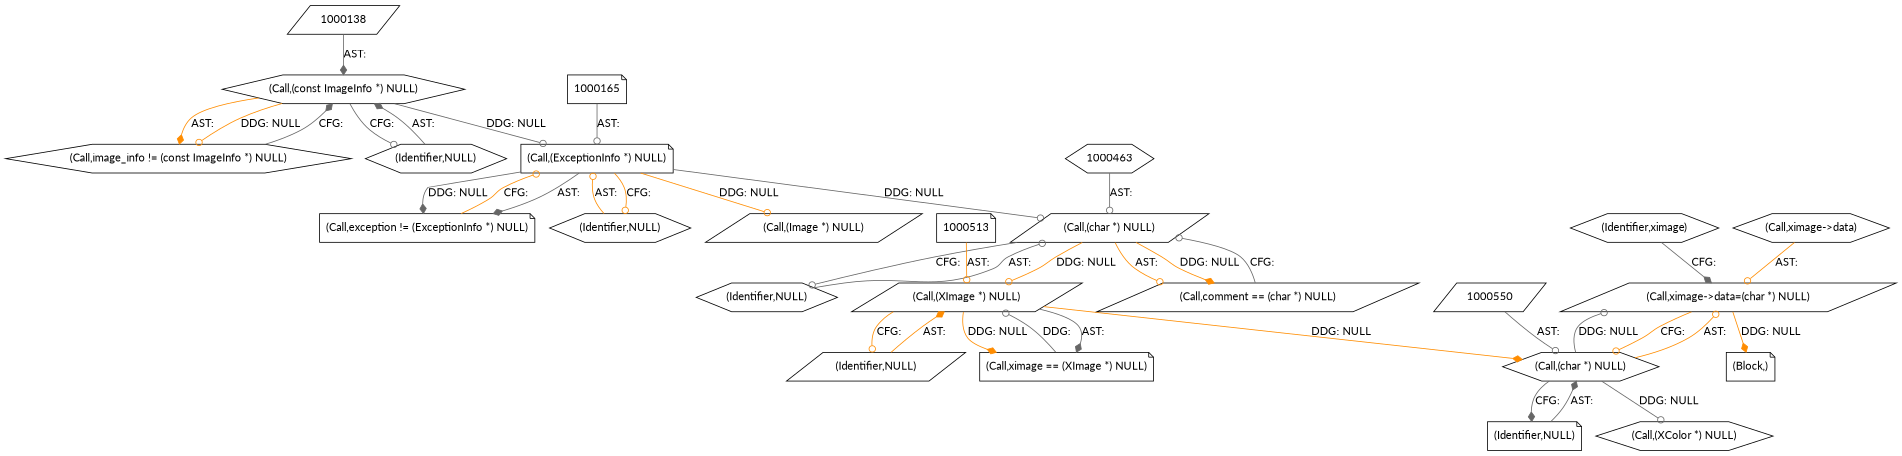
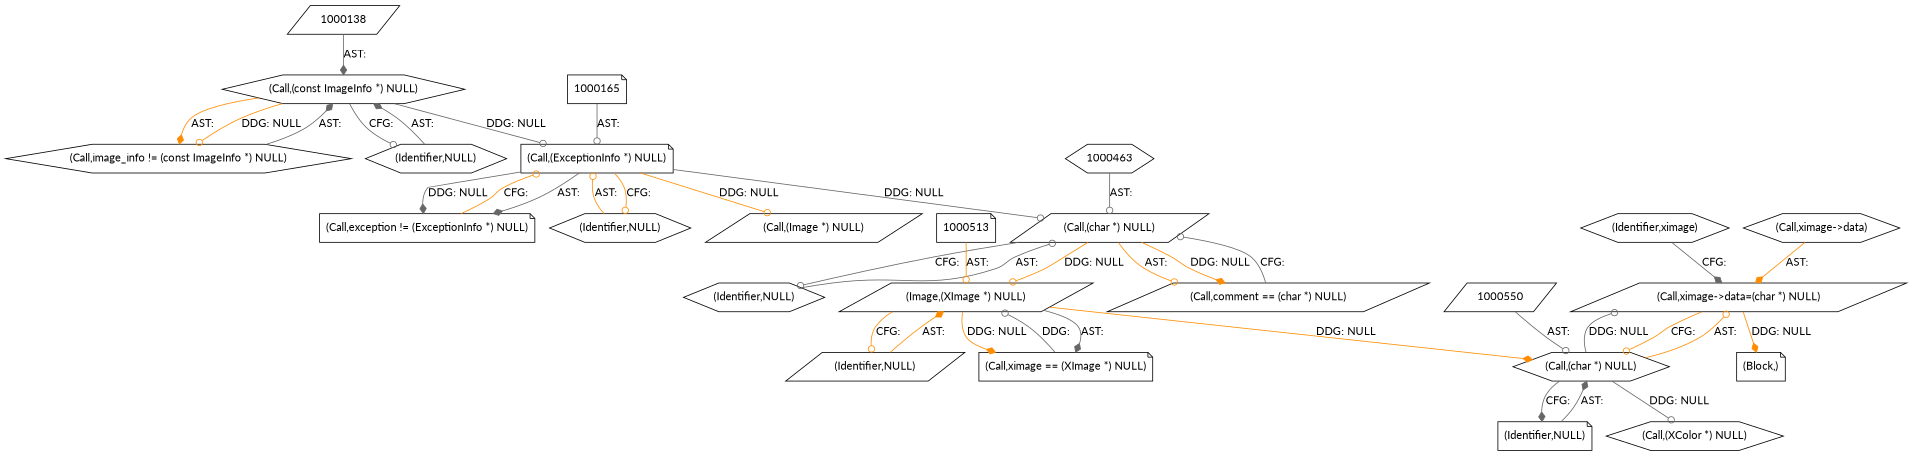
edge "(Call,image_info != (const ImageInfo *) NULL)" -> "(Call,(const ImageInfo *) NULL)": label "CFG: " -> "AST: "
edge "(Call,ximage->data)" -> "(Call,ximage->data=(char *) NULL)": arrowhead odot -> diamond
node "(Call,(XImage *) NULL)": label "(Call,(XImage *) NULL)" -> "(Image,(XImage *) NULL)"
